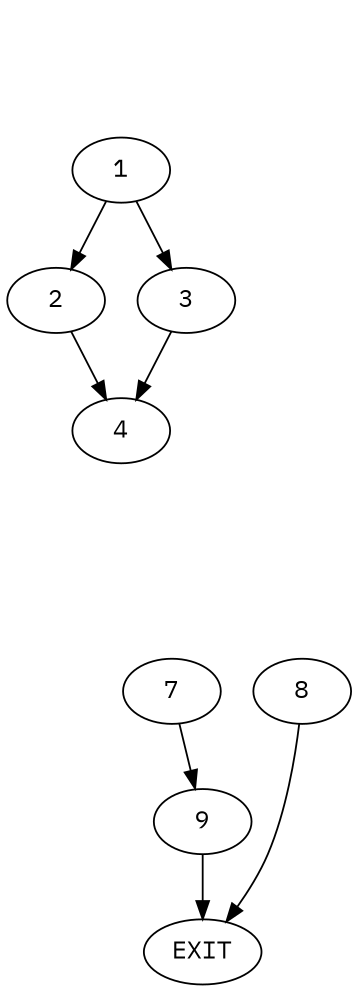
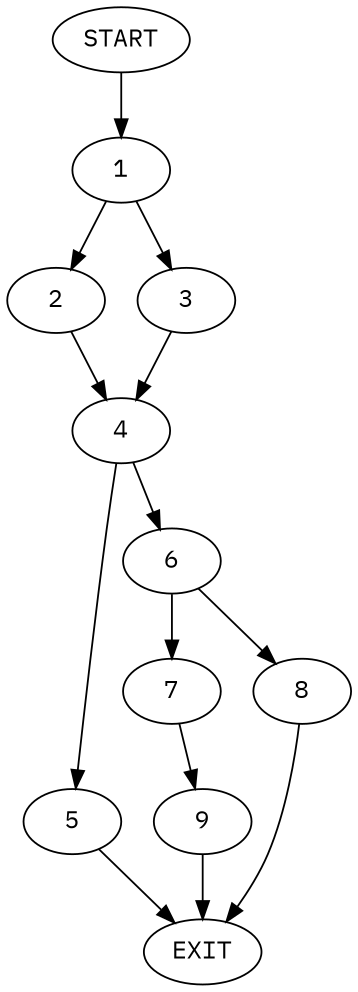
node "START": added
node "6": added
node "5": added
